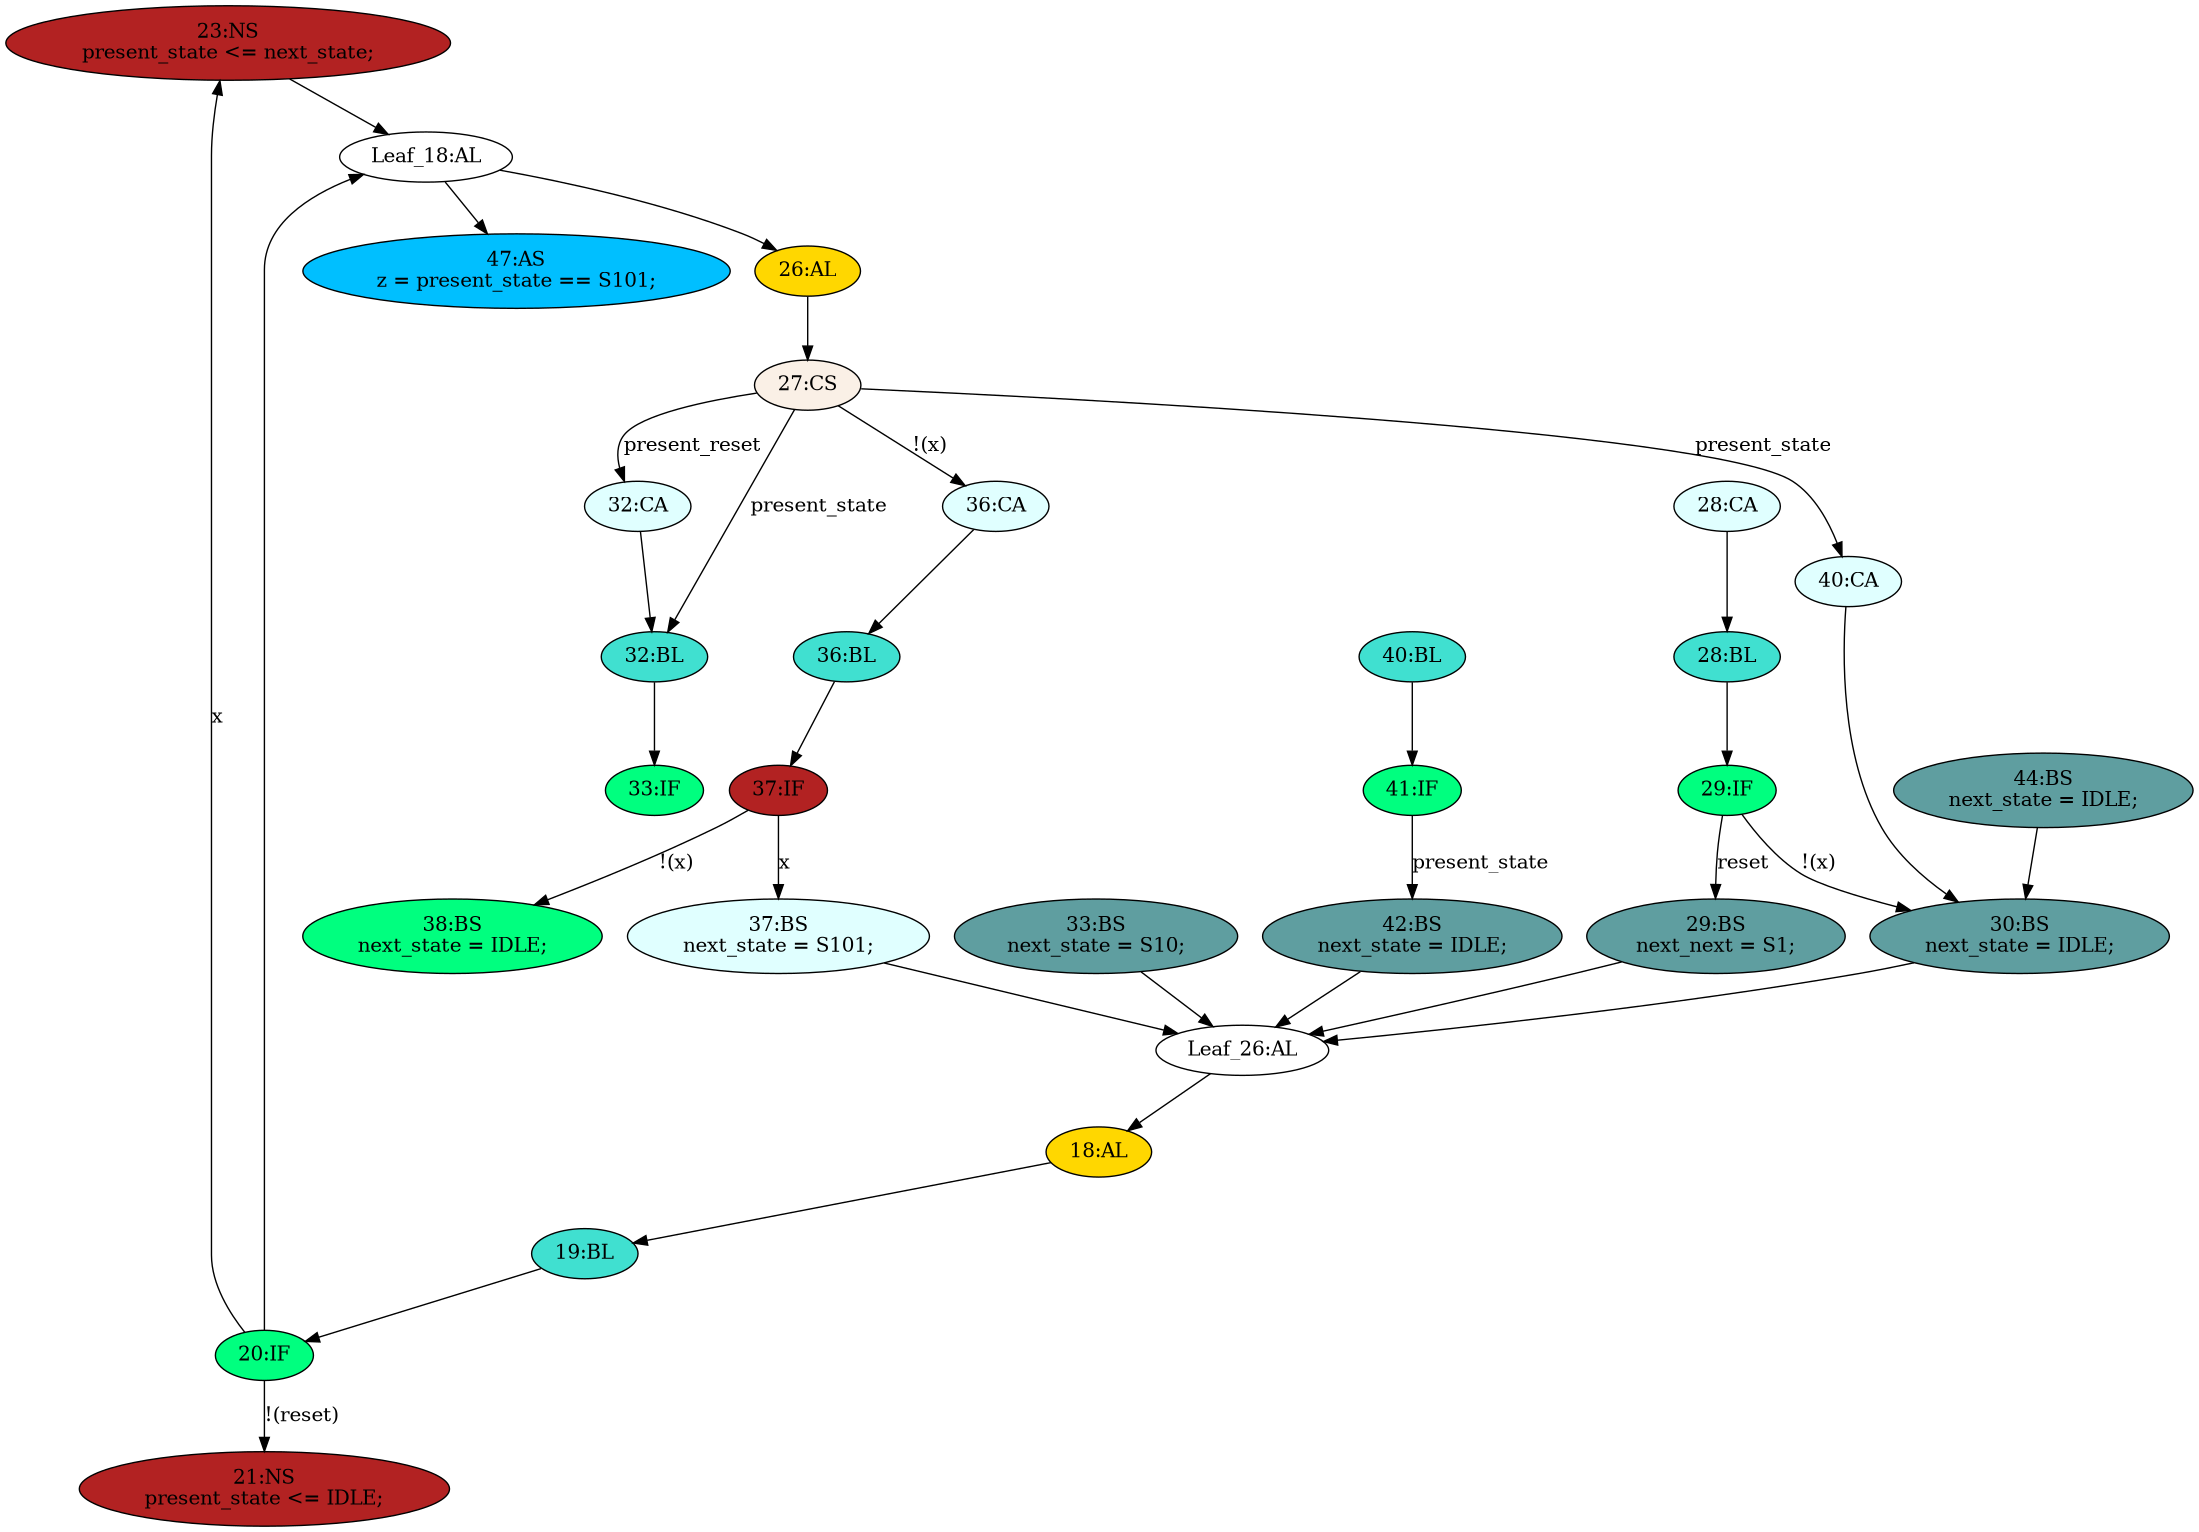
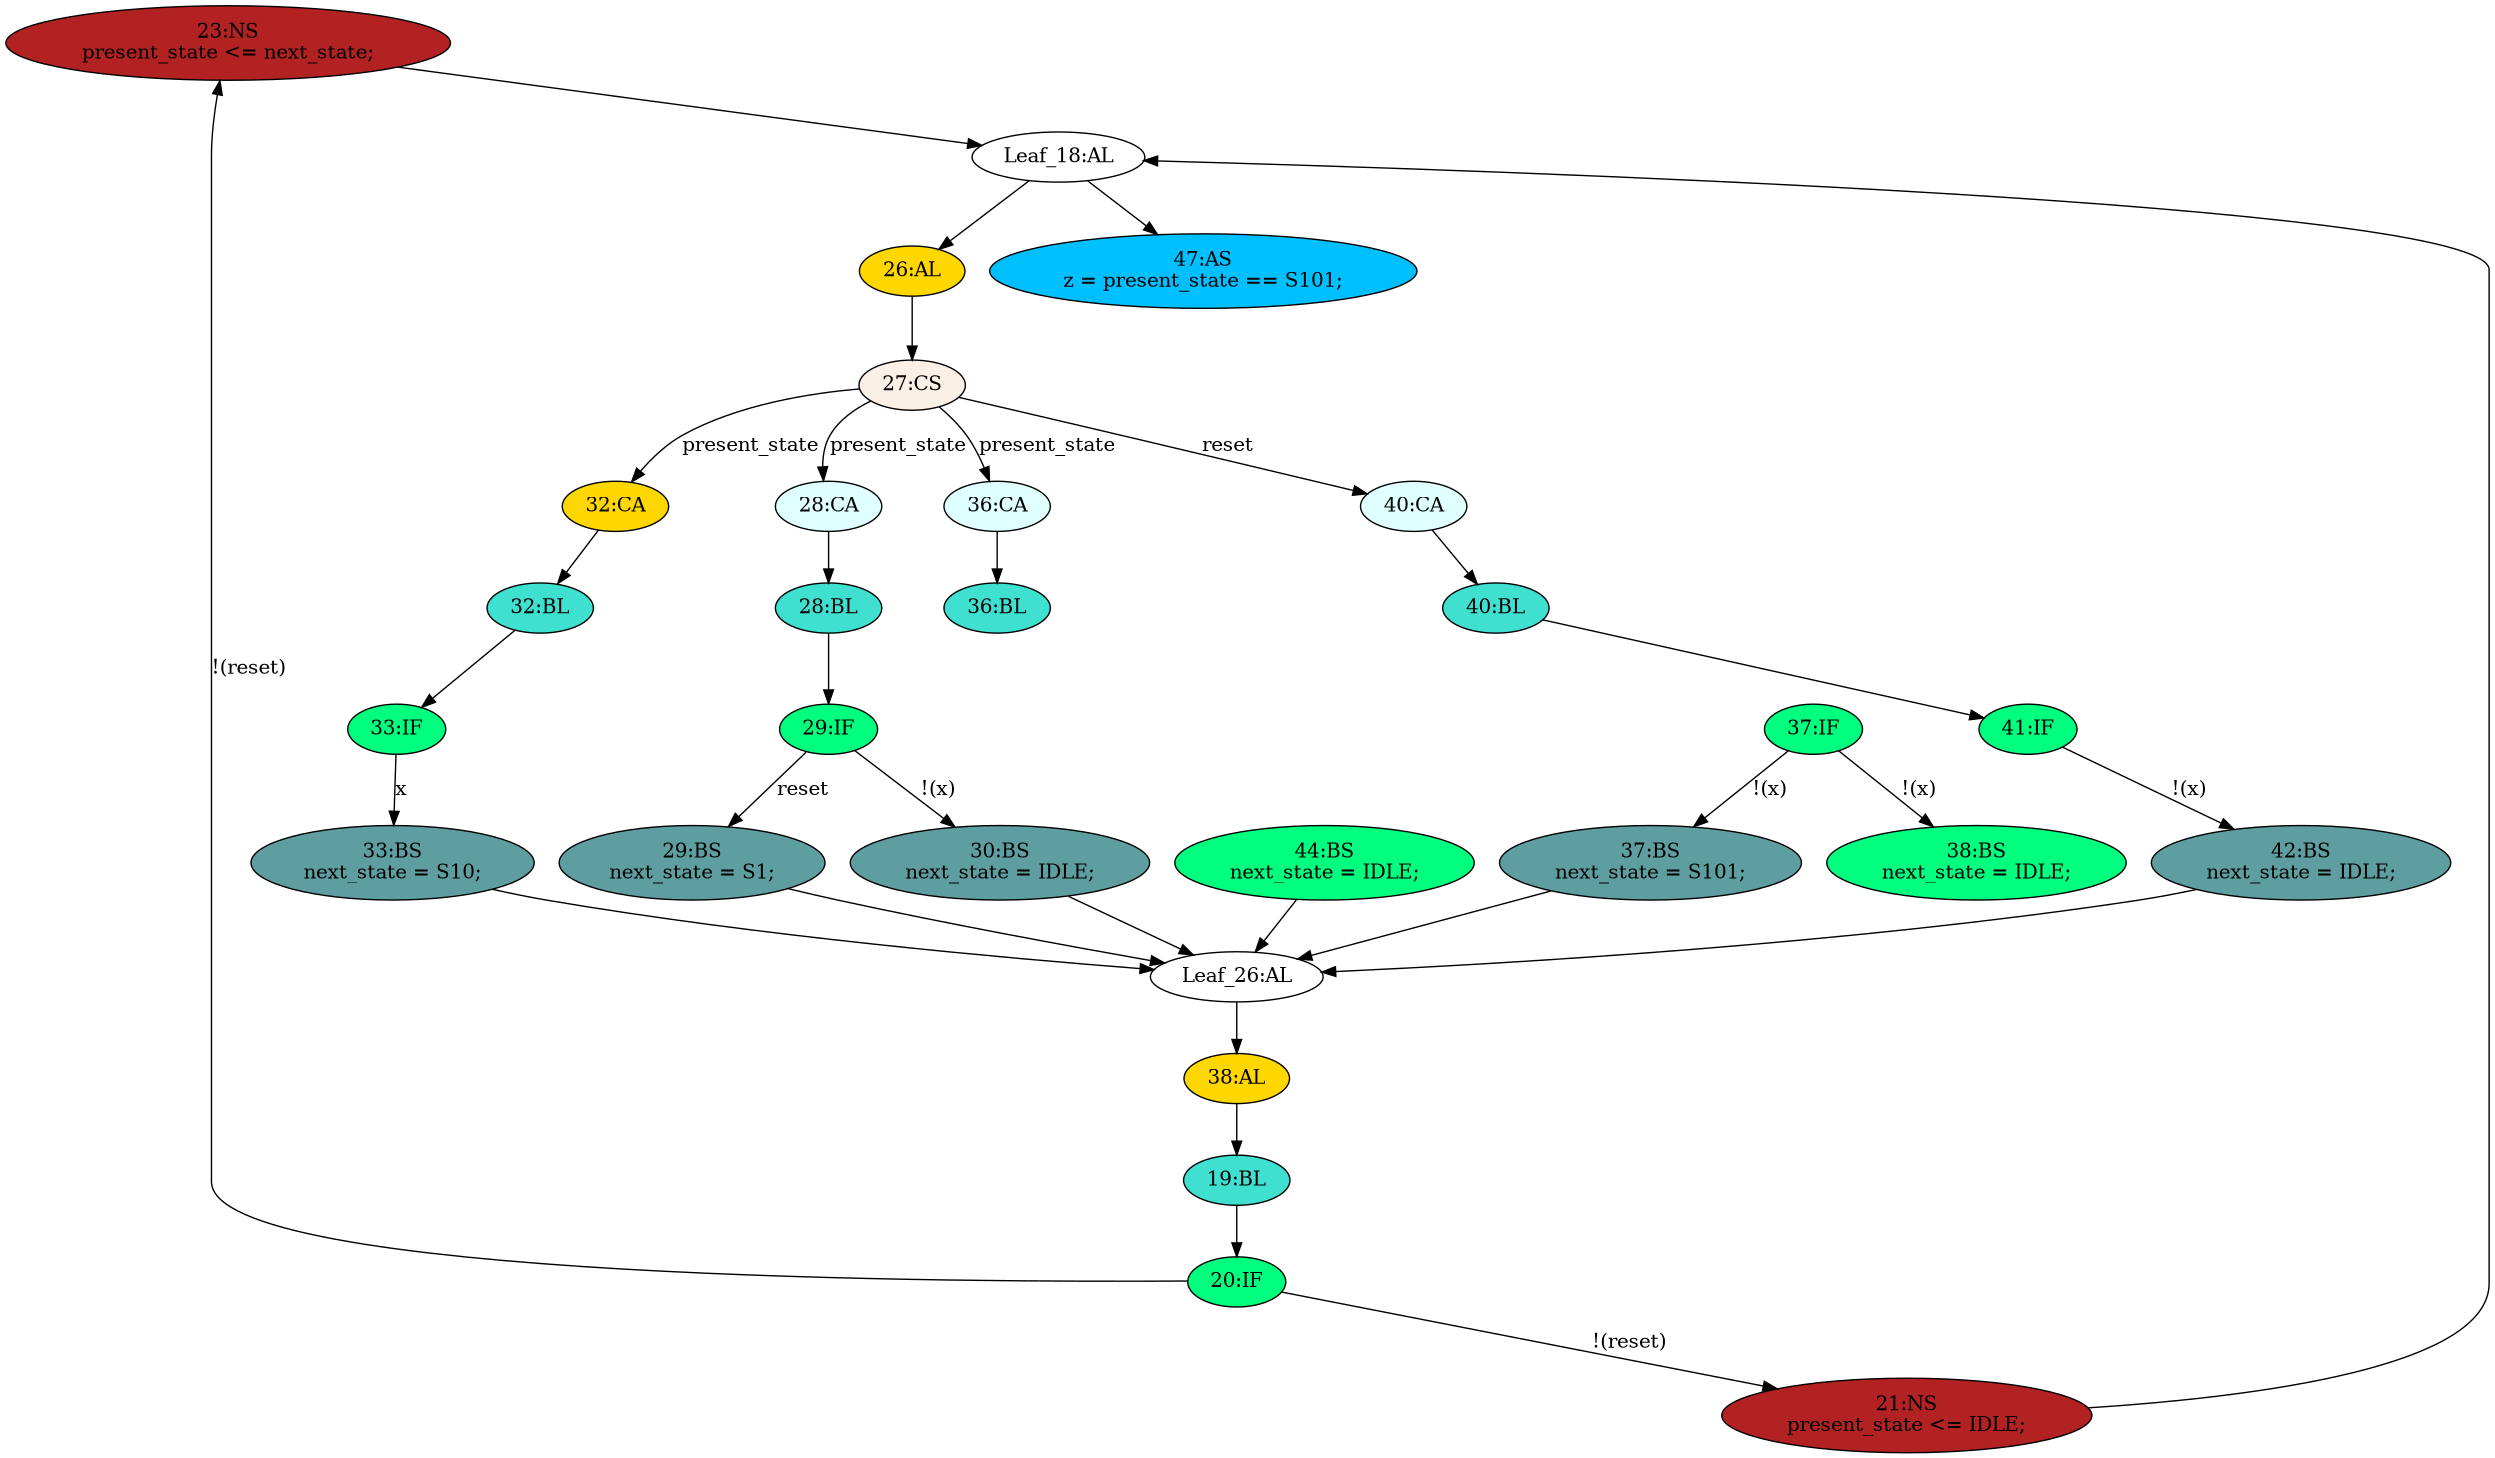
edge "27:CS" -> "32:CA": label "present_reset" -> "present_state"
edge "27:CS" -> "36:CA": label "!(x)" -> "present_state"
edge "27:CS" -> "40:CA": label "present_state" -> "reset"
node "32:CA": fillcolor lightcyan -> gold
edge "27:CS" -> "32:BL": now "27:CS" -> "28:CA"
edge "20:IF" -> "23:NS present_state <= next_state;": label "x" -> "!(reset)"
edge "36:BL" -> "37:IF": removed
edge "20:IF" -> "Leaf_18:AL": now "21:NS present_state <= IDLE;" -> "Leaf_18:AL"
edge "40:CA" -> "30:BS next_state = IDLE;": now "40:CA" -> "40:BL"
edge "33:IF" -> "33:BS next_state = S10;": added, label "x"
node "37:IF": fillcolor firebrick -> springgreen
node "44:BS next_state = IDLE;": fillcolor cadetblue -> springgreen
edge "44:BS next_state = IDLE;" -> "30:BS next_state = IDLE;": now "44:BS next_state = IDLE;" -> "Leaf_26:AL"
edge "37:IF" -> "37:BS next_state = S101;": label "x" -> "!(x)"
edge "41:IF" -> "42:BS next_state = IDLE;": label "present_state" -> "!(x)"
node "37:BS next_state = S101;": fillcolor lightcyan -> cadetblue
node "29:BS next_next = S1;": label "29:BS next_next = S1;" -> "29:BS next_state = S1;"
node "18:AL": label "18:AL" -> "38:AL"
